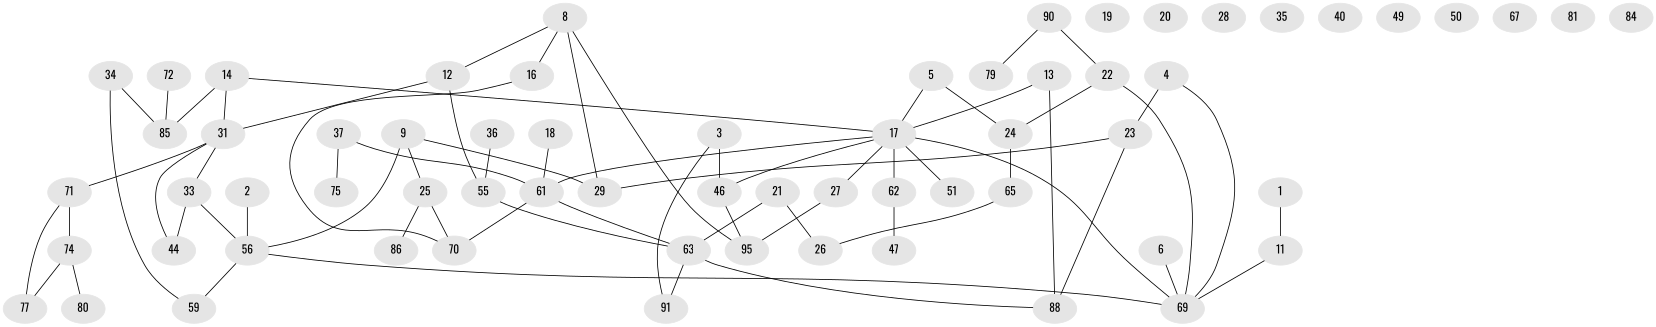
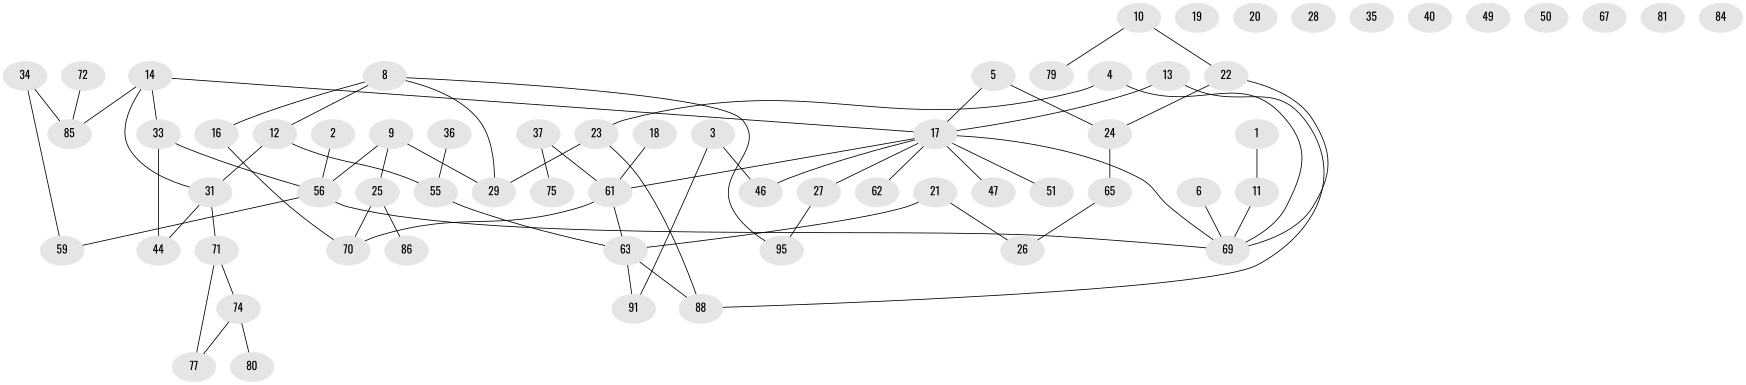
node "90": label "90" -> "10"
edge "31" -- "33": now "14" -- "33"
edge "46" -- "95": removed
edge "62" -- "47": now "17" -- "47"
